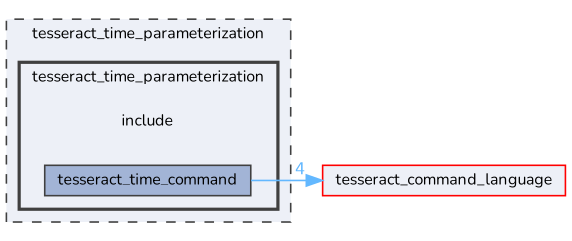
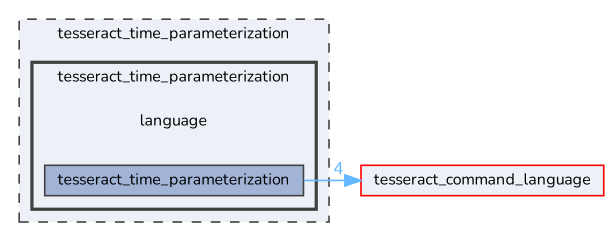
node "include": label "include" -> "language"
node "tesseract_time_command": label "tesseract_time_command" -> "tesseract_time_parameterization"
